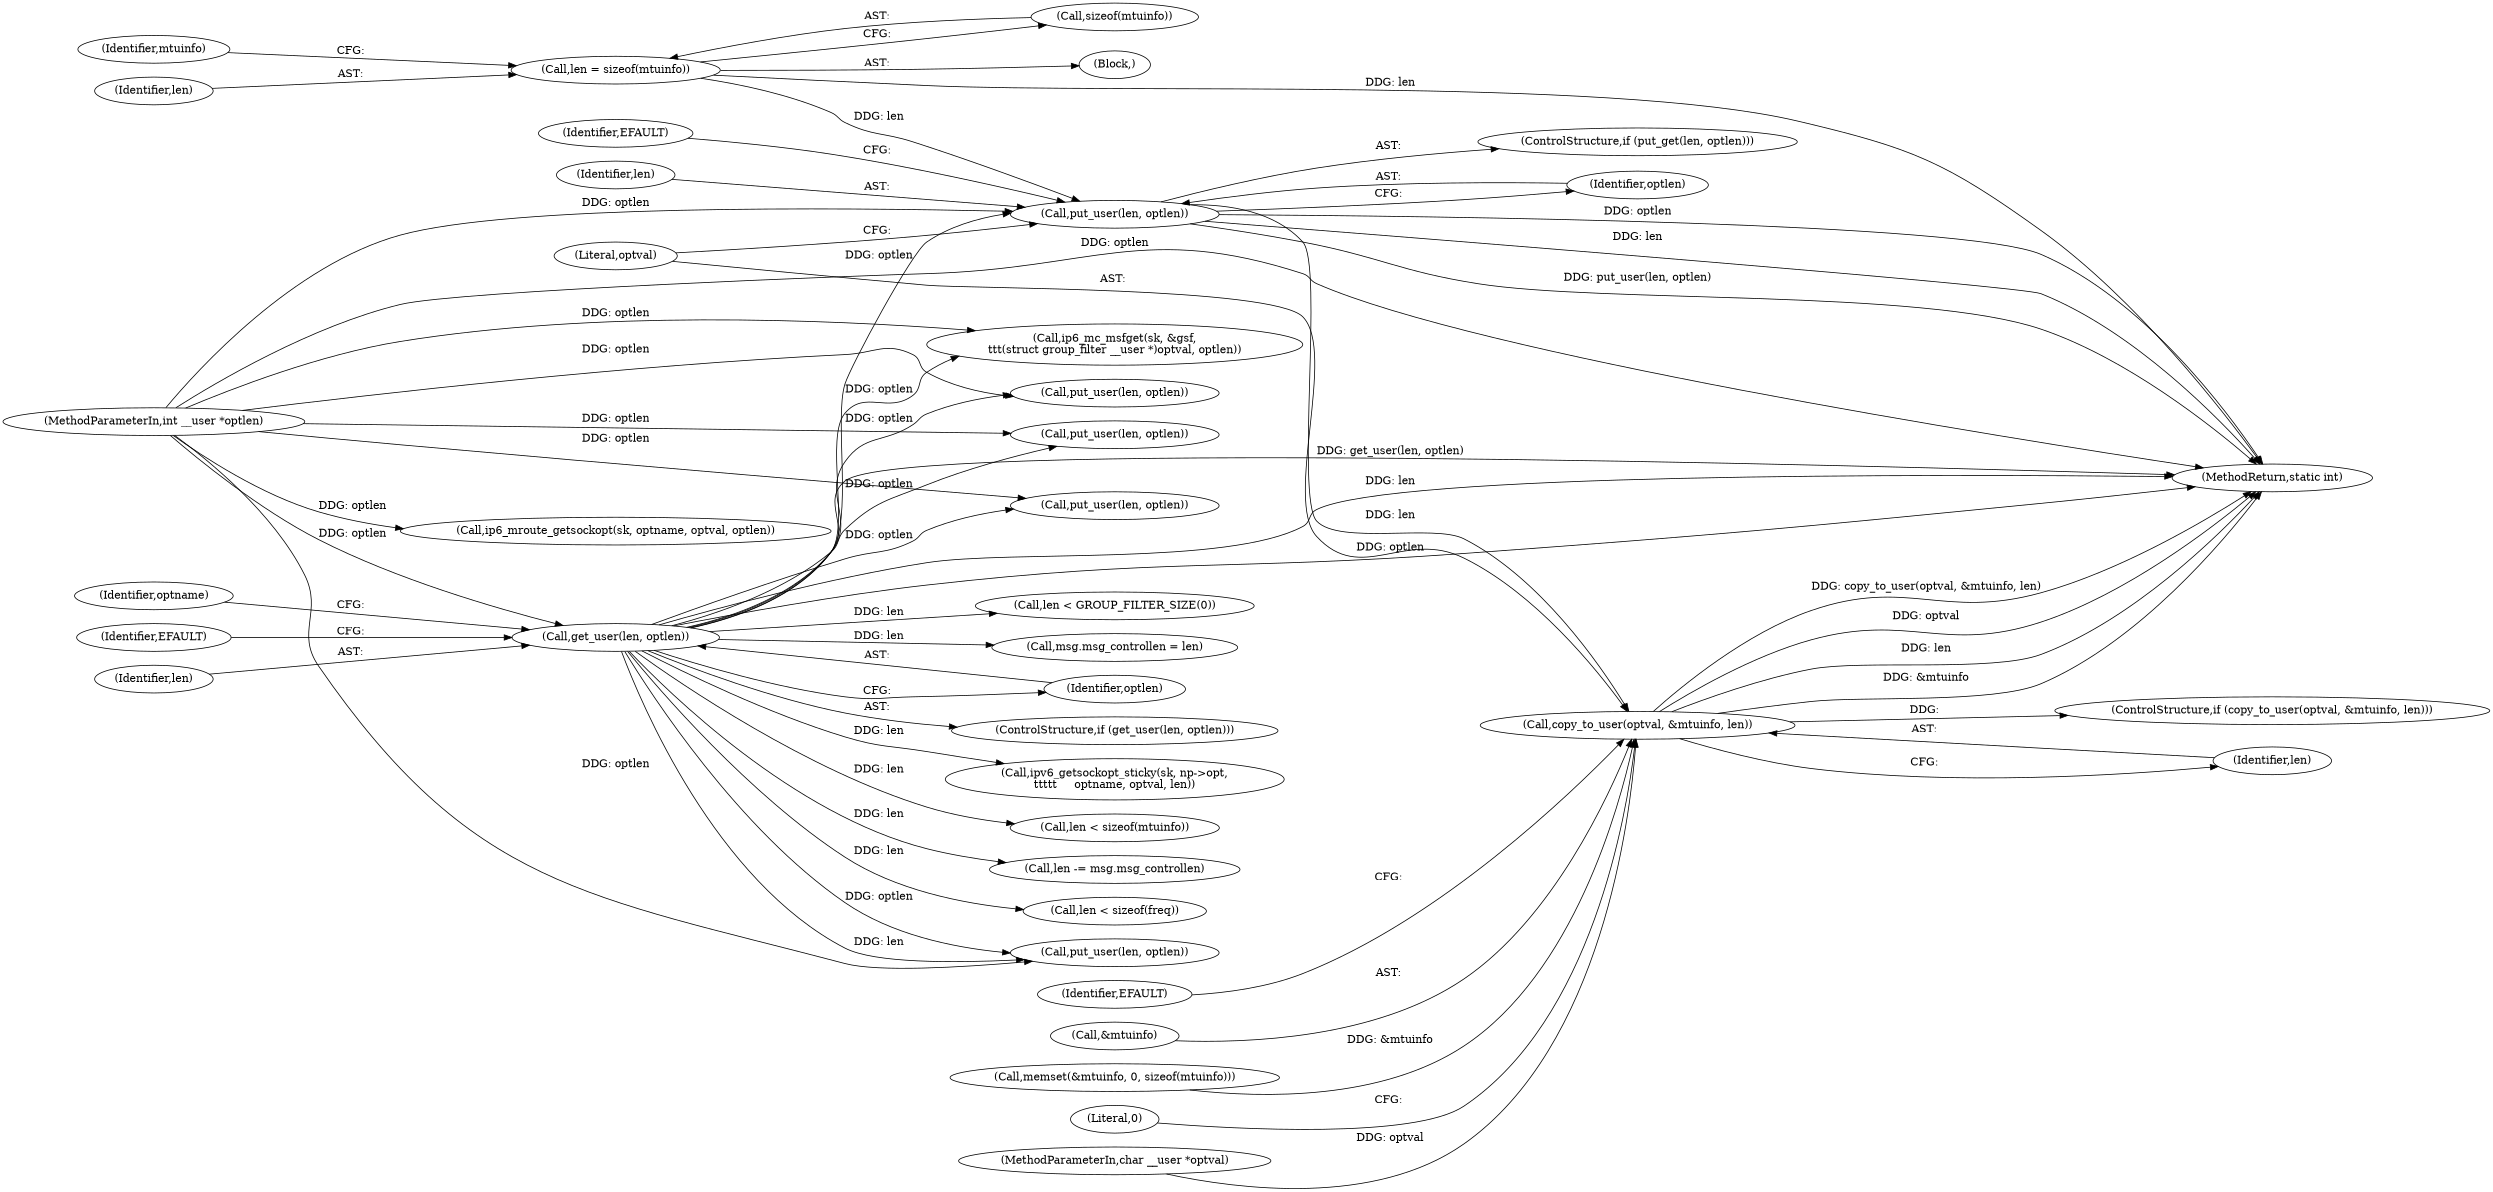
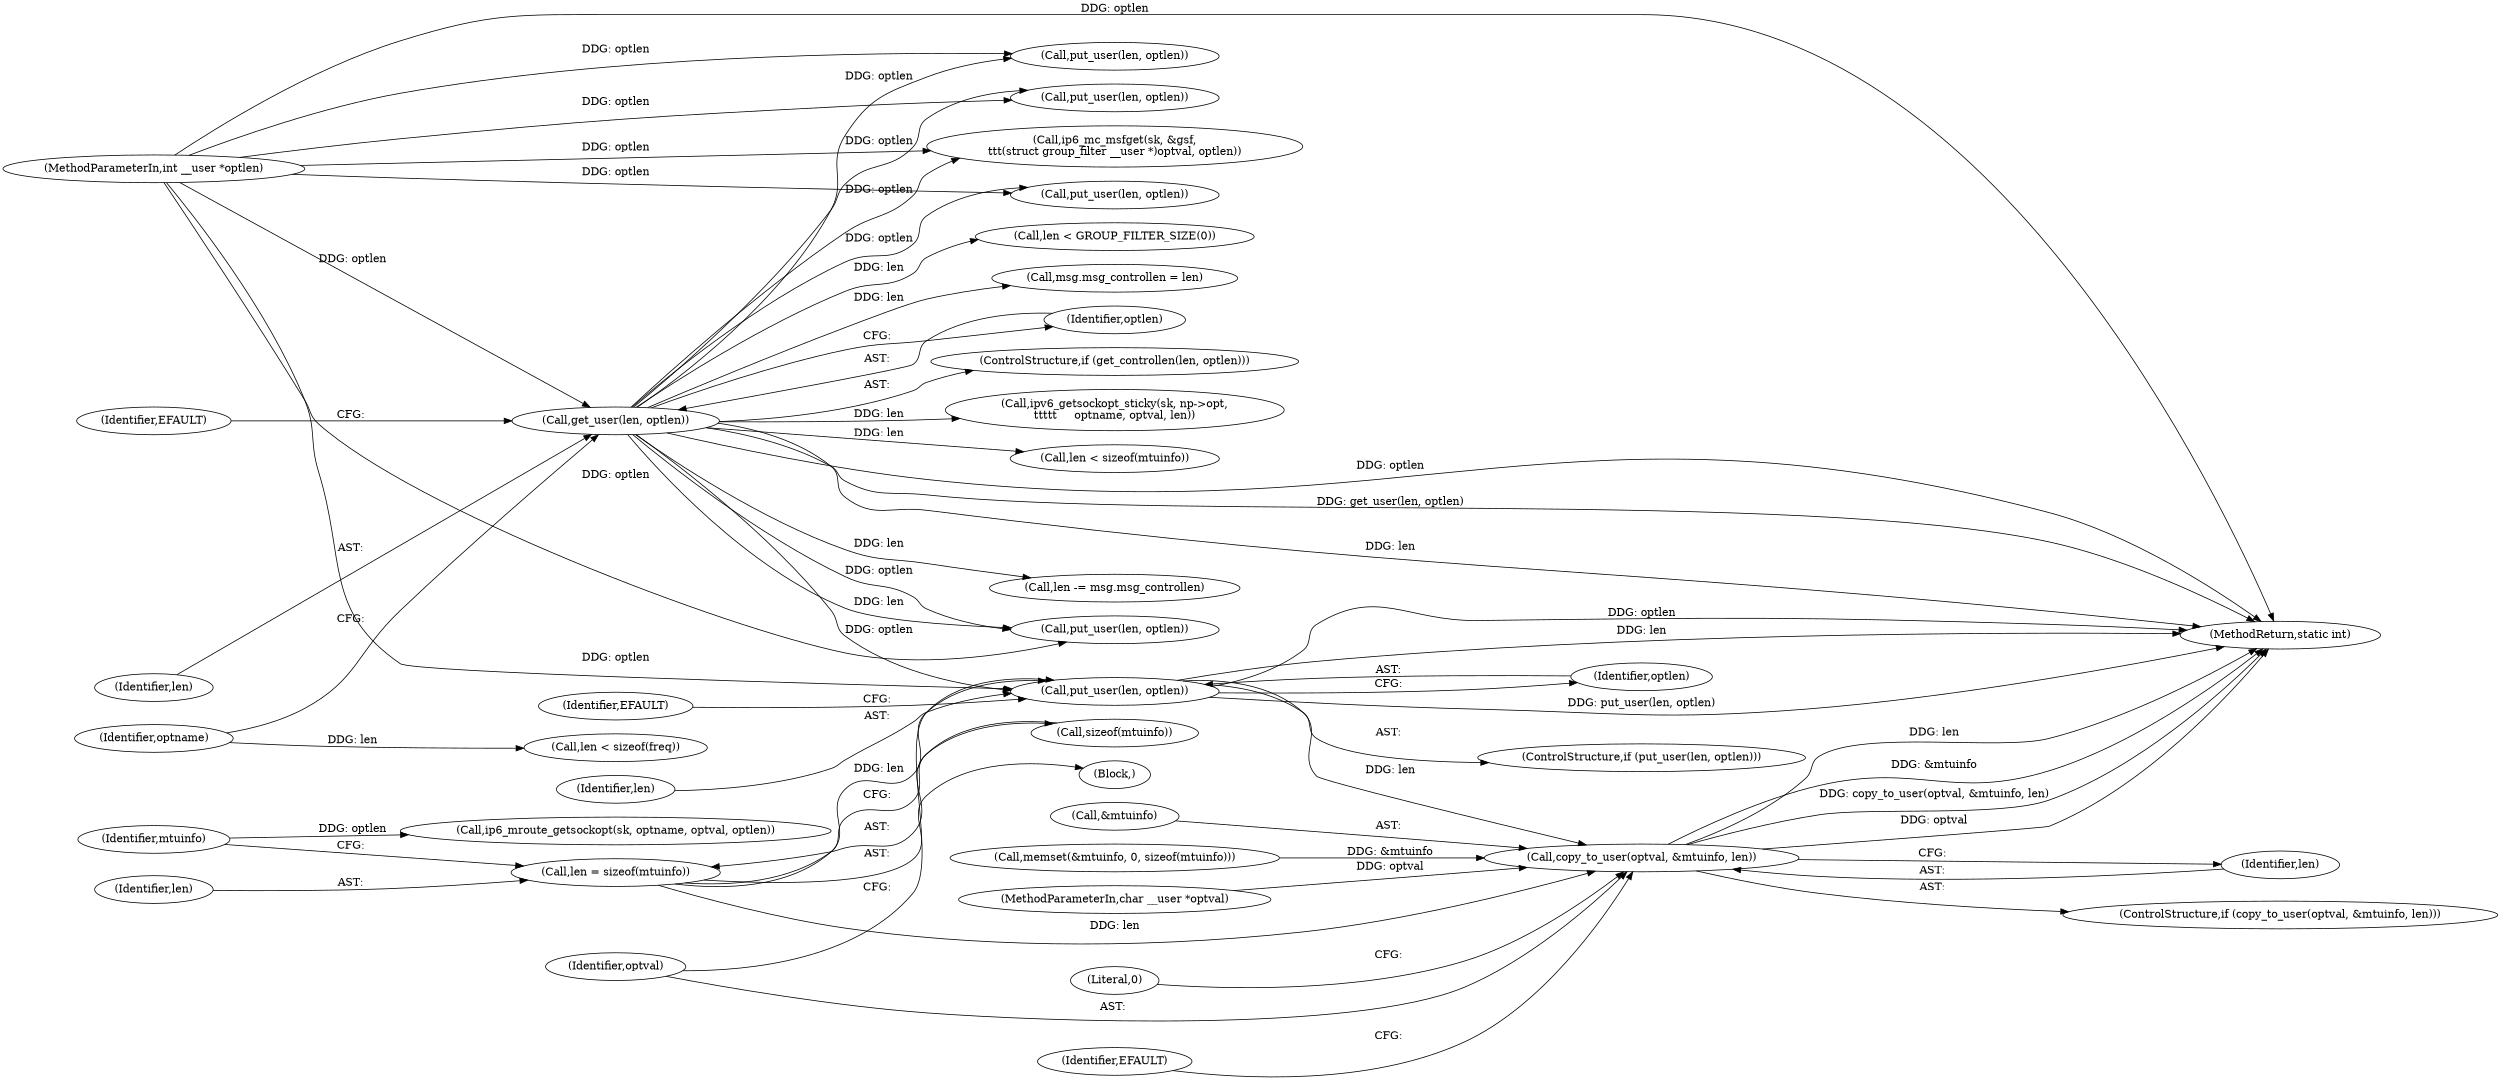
edge "(Call,len = sizeof(mtuinfo))" -> "(MethodReturn,static int)": now "(Call,len = sizeof(mtuinfo))" -> "(Call,copy_to_user(optval, &mtuinfo, len))"
node "(ControlStructure,if (put_get(len, optlen)))": label "(ControlStructure,if (put_get(len, optlen)))" -> "(ControlStructure,if (put_user(len, optlen)))"
node "(Literal,optval)": label "(Literal,optval)" -> "(Identifier,optval)"
edge "(MethodParameterIn,int __user *optlen)" -> "(Call,ip6_mroute_getsockopt(sk, optname, optval, optlen))": now "(Identifier,mtuinfo)" -> "(Call,ip6_mroute_getsockopt(sk, optname, optval, optlen))"
edge "(Call,copy_to_user(optval, &mtuinfo, len))" -> "(ControlStructure,if (copy_to_user(optval, &mtuinfo, len)))": label "DDG: " -> "AST: "
node "(ControlStructure,if (get_user(len, optlen)))": label "(ControlStructure,if (get_user(len, optlen)))" -> "(ControlStructure,if (get_controllen(len, optlen)))"
edge "(Call,get_user(len, optlen))" -> "(Call,len < sizeof(freq))": now "(Identifier,optname)" -> "(Call,len < sizeof(freq))"
